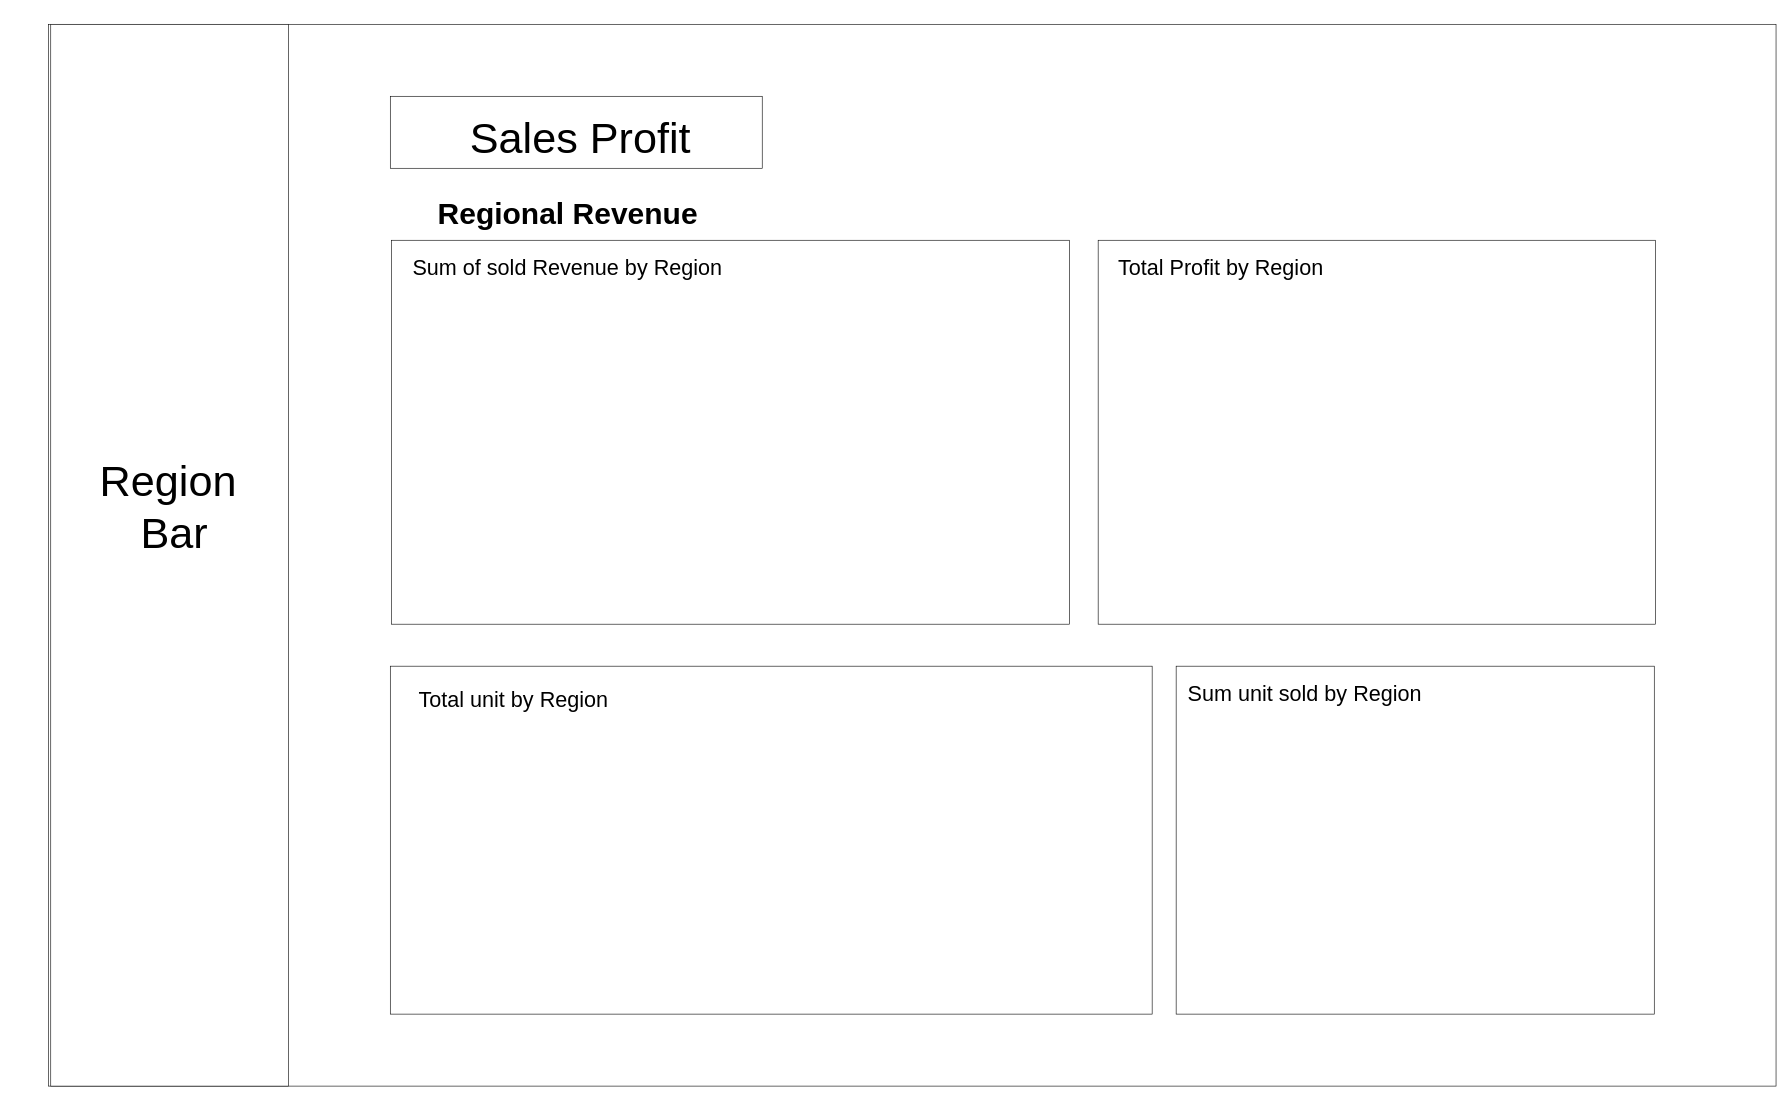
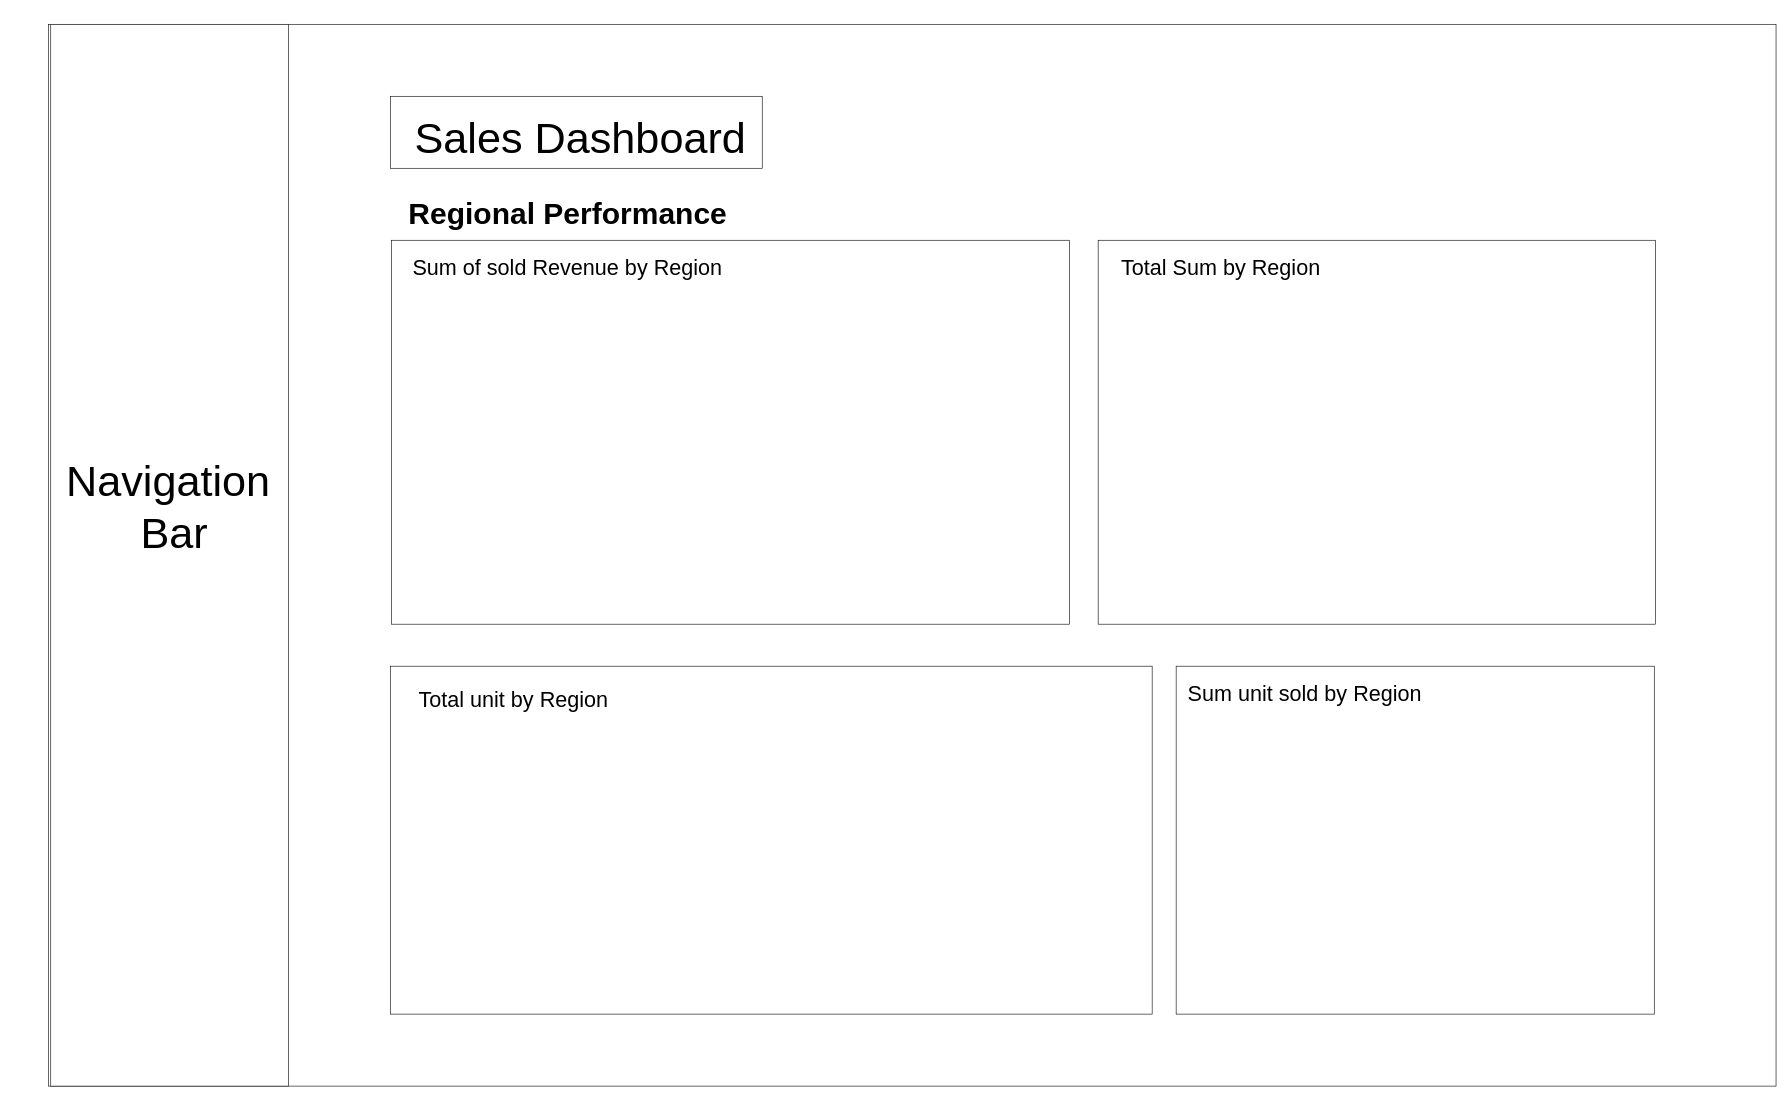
node "Sales Profit": label "Sales Profit" -> "Sales Dashboard"
node "Regional Revenue": label "Regional Revenue" -> "Regional Performance"
node "Total Profit by Region": label "Total Profit by Region" -> "Total Sum by Region"
node "Region Bar": label "Region Bar" -> "Navigation Bar"
